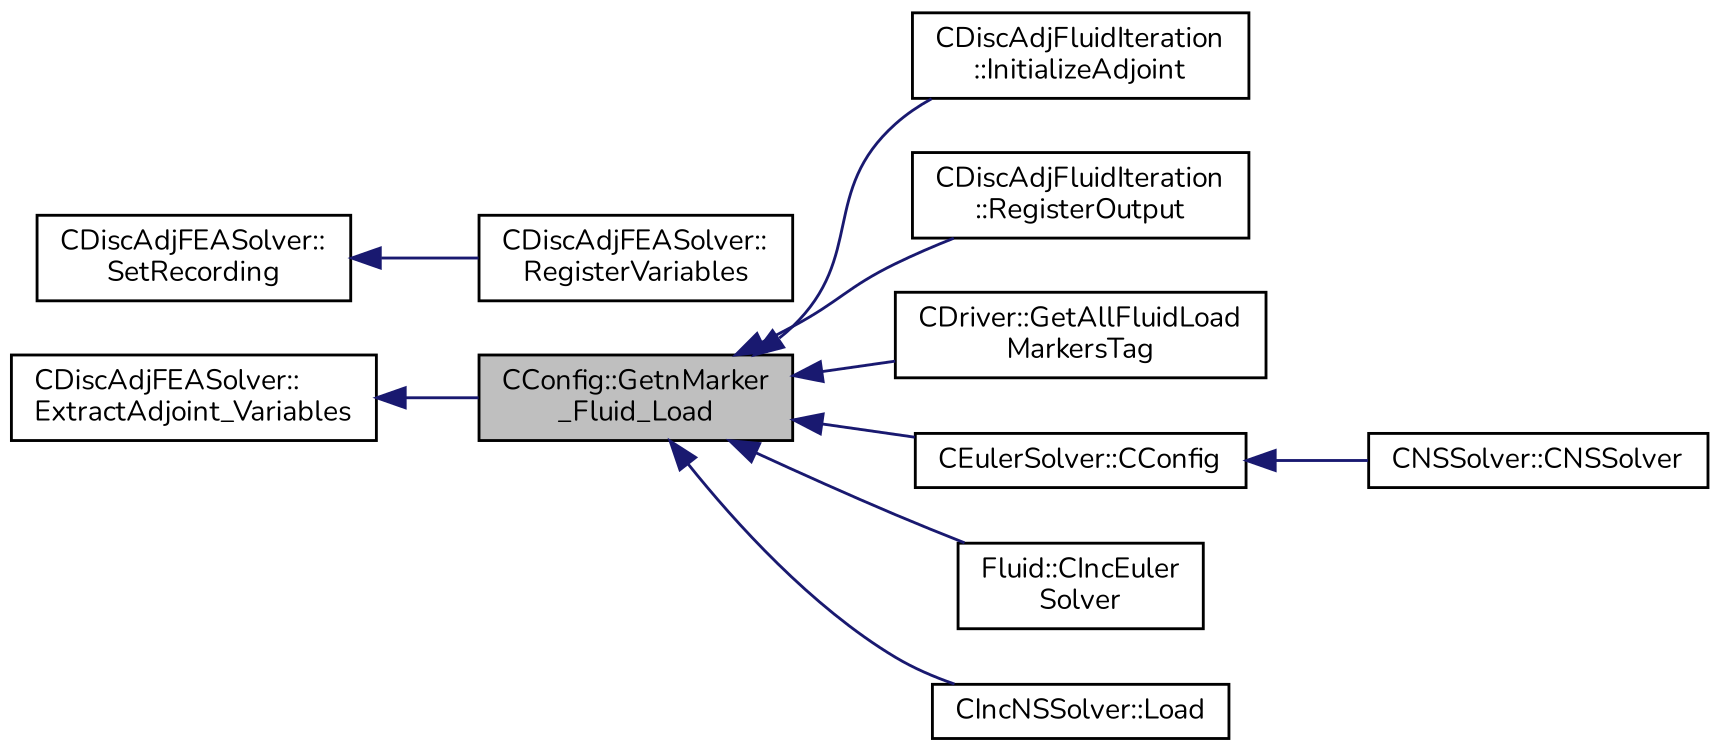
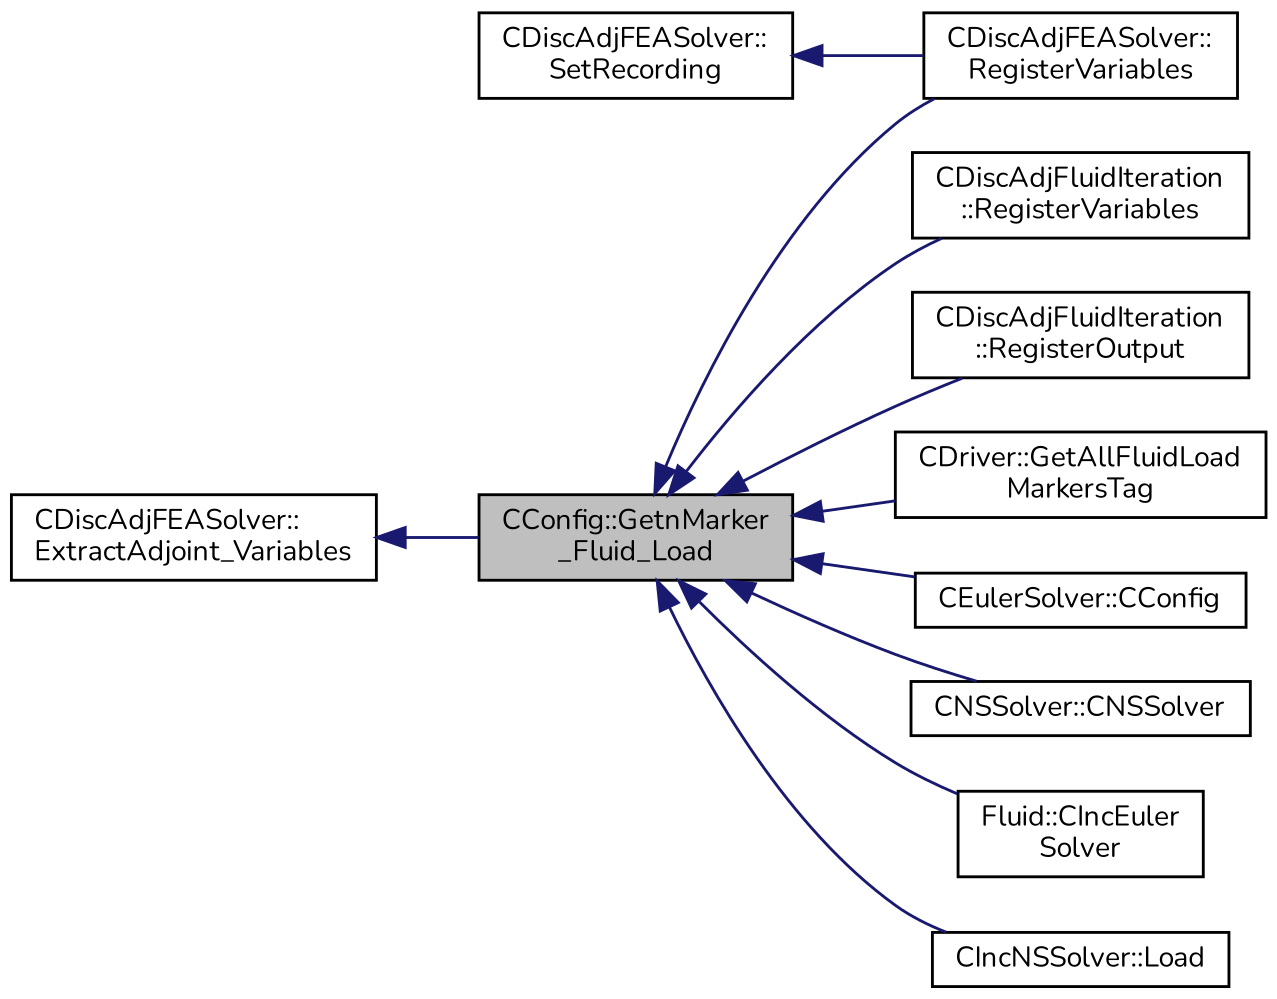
node "CDiscAdjFluidIteration ::InitializeAdjoint": label "CDiscAdjFluidIteration ::InitializeAdjoint" -> "CDiscAdjFluidIteration ::RegisterVariables"
edge "CDiscAdjFEASolver:: RegisterVariables" -> "CConfig::GetnMarker _Fluid_Load": added
edge "CNSSolver::CNSSolver" -> "CEulerSolver::CConfig": now "CNSSolver::CNSSolver" -> "CConfig::GetnMarker _Fluid_Load"
